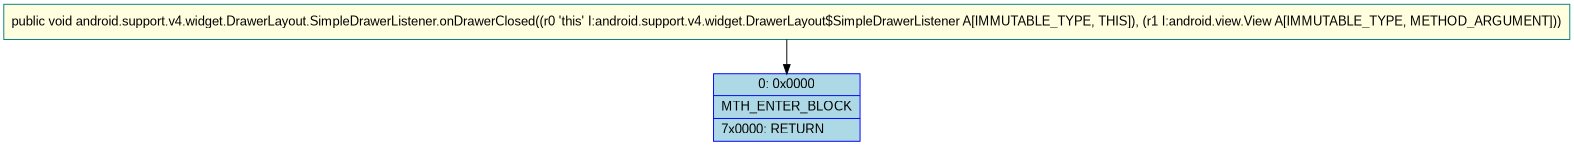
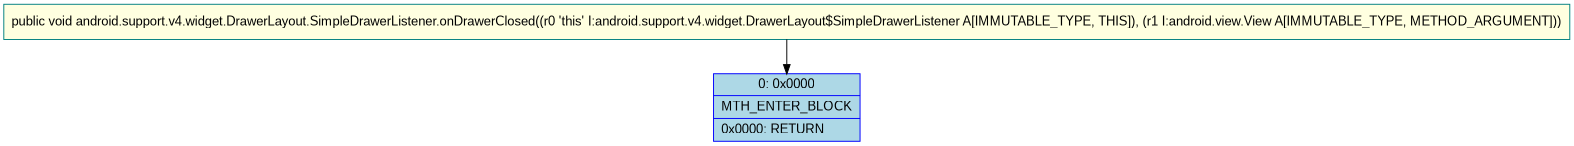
node "0: 0x0000": text "7x0000: RETURN" -> "0x0000: RETURN"
